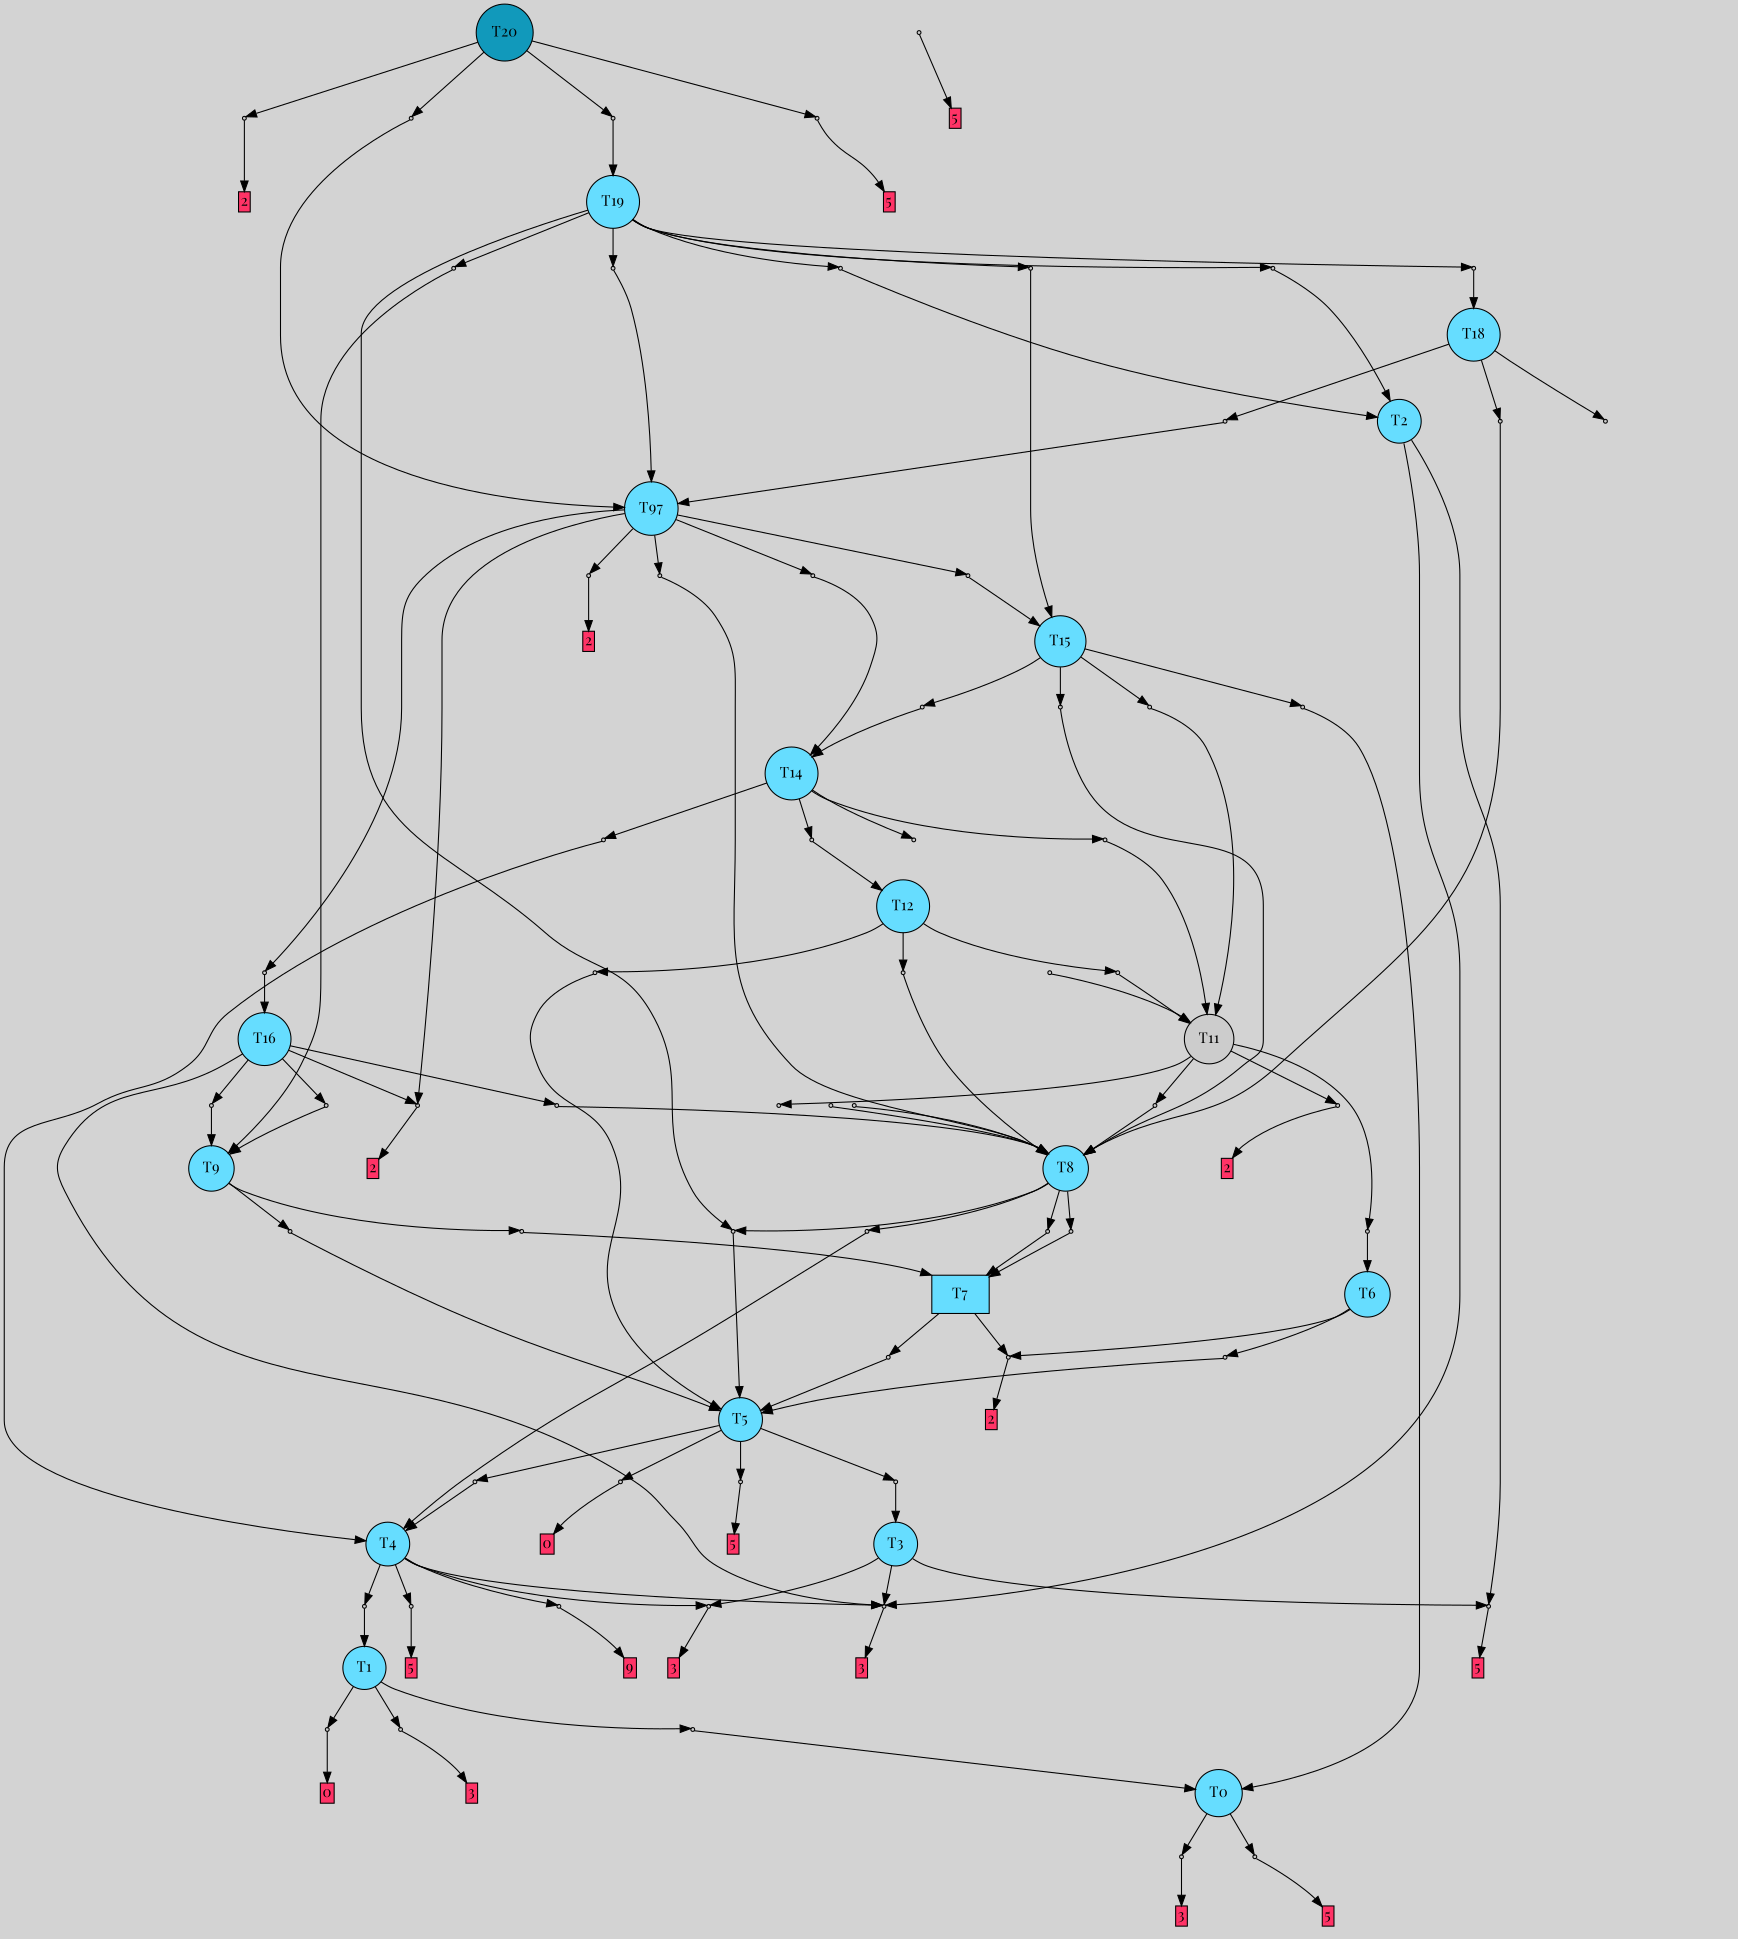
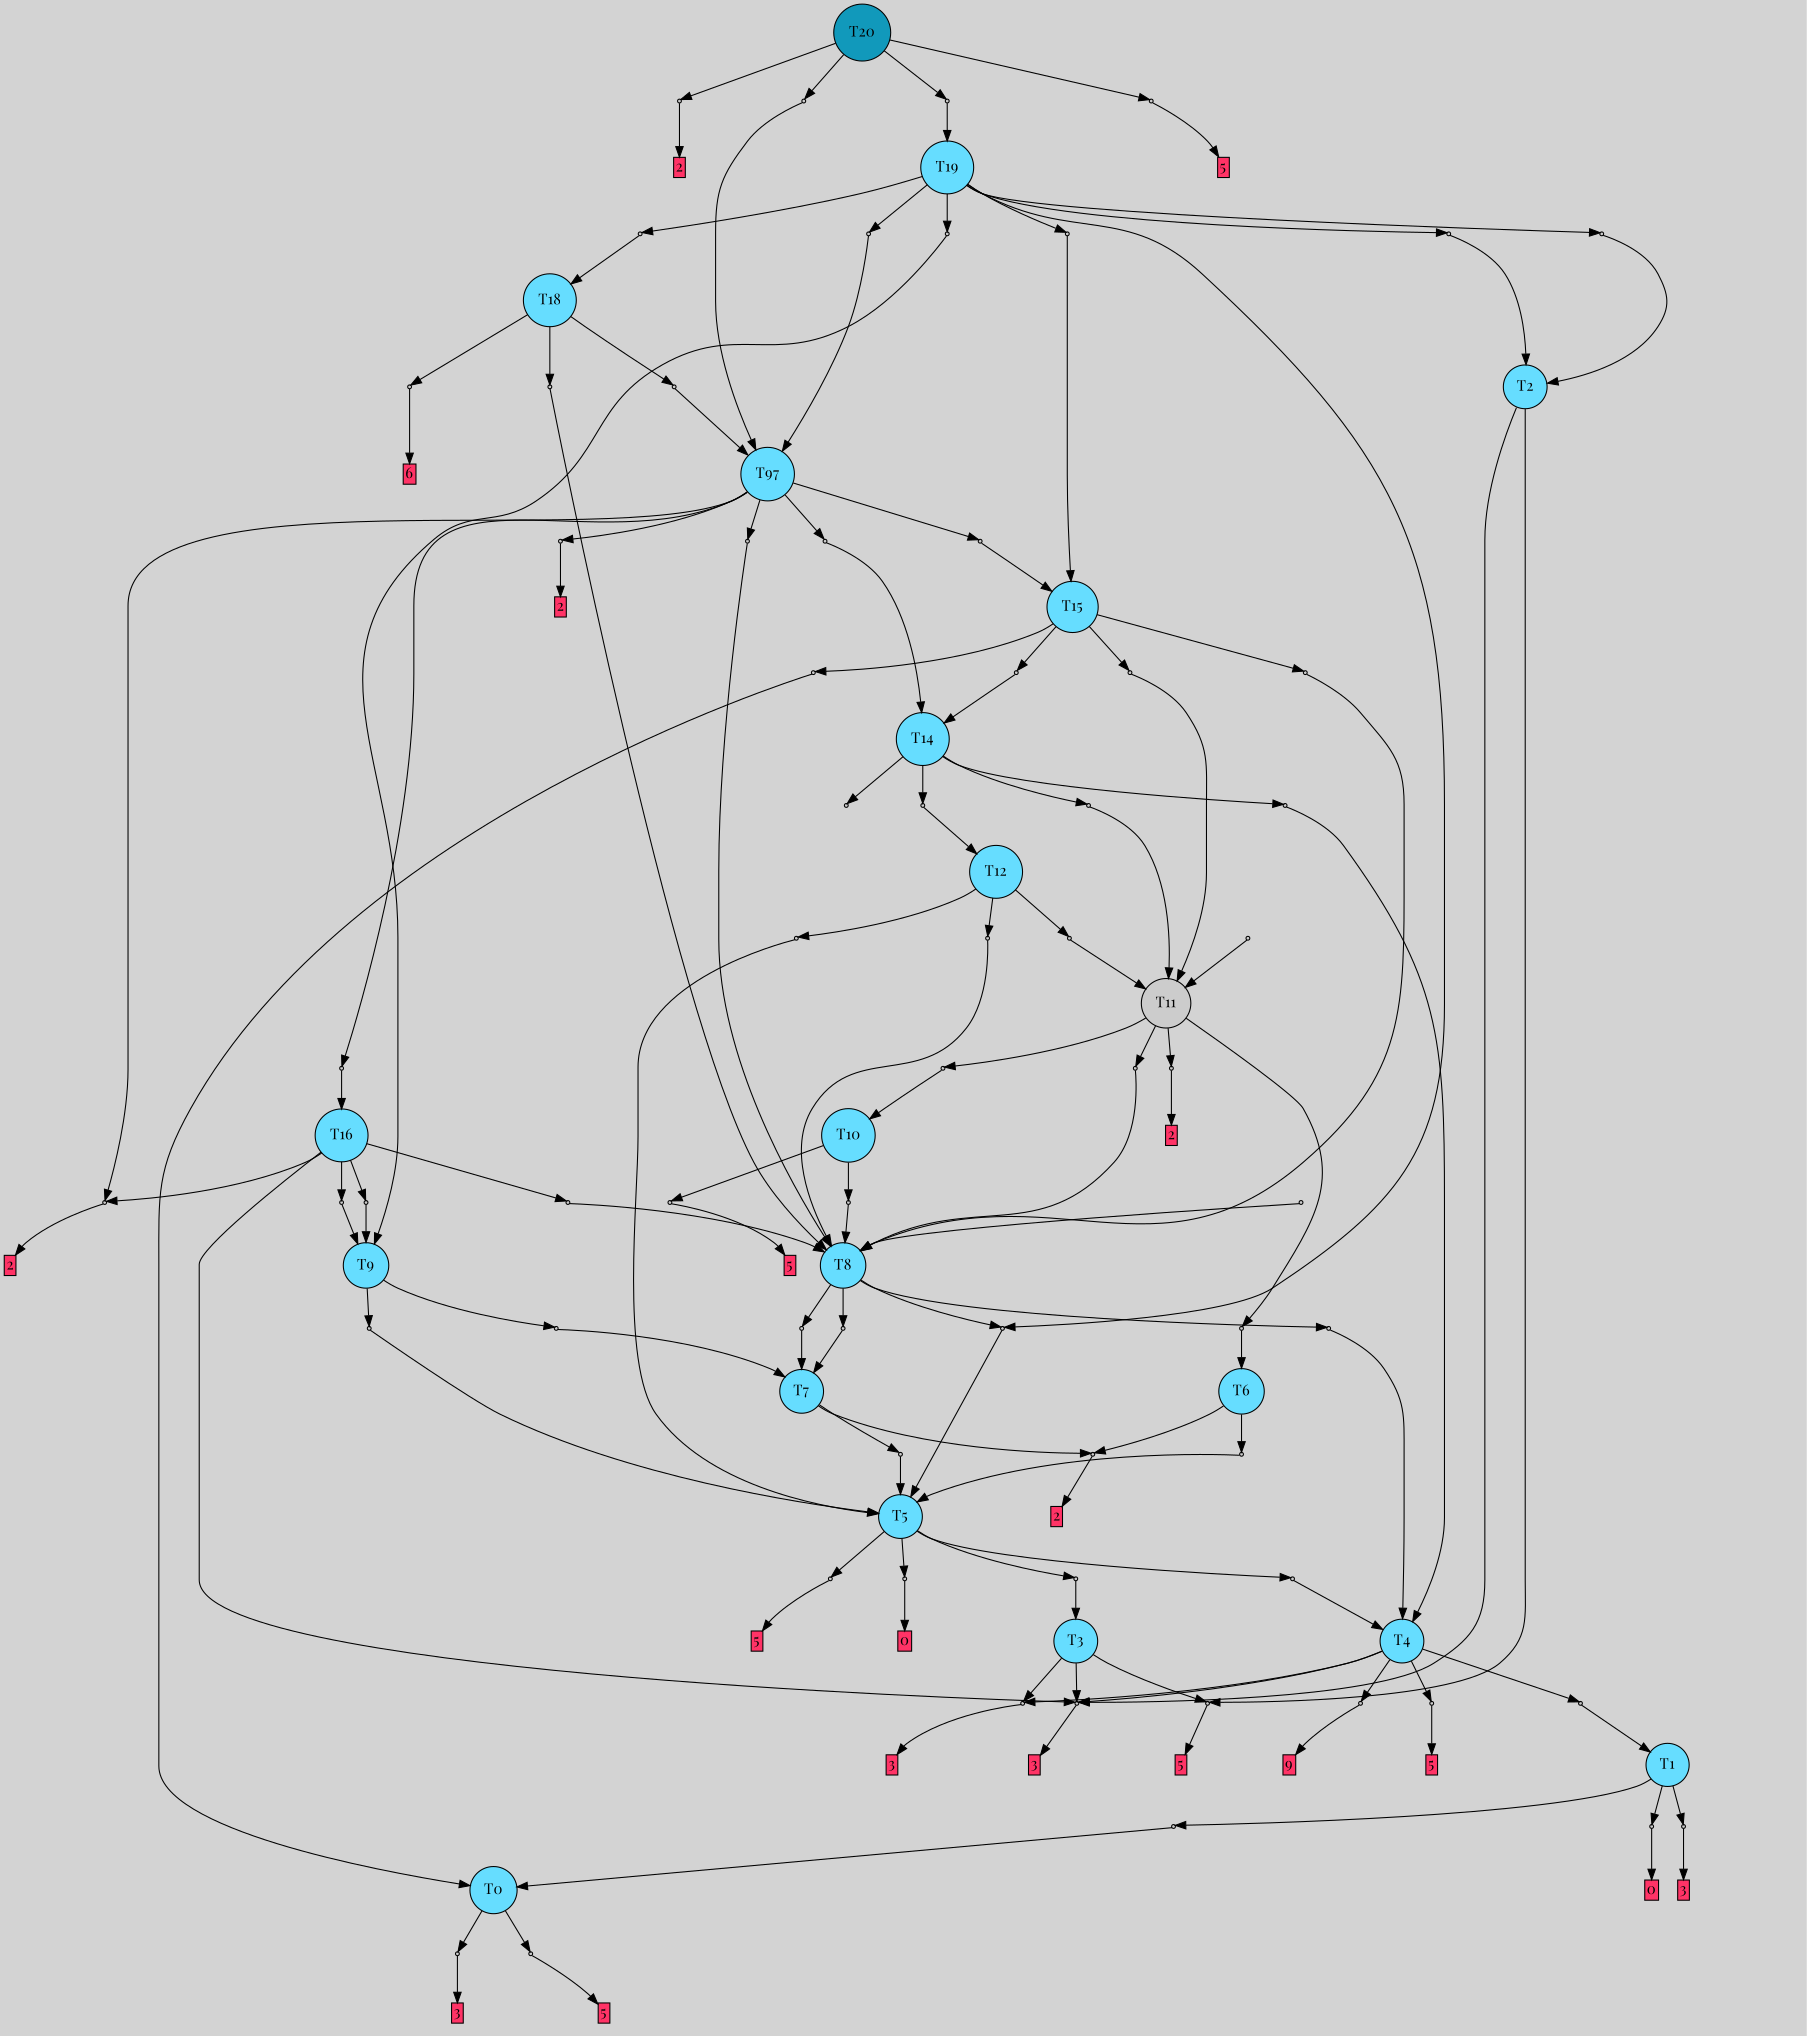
node "6": added
node "T10": added
node "T7": shape box -> circle
